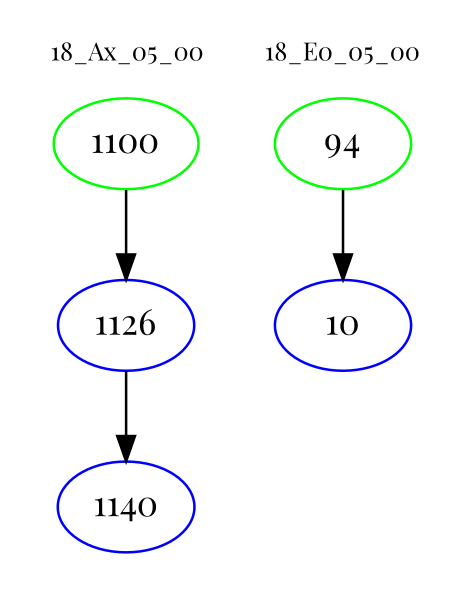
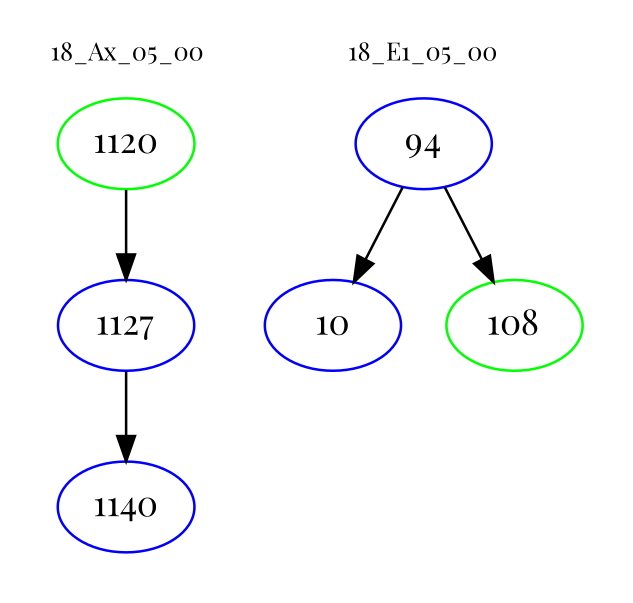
cluster "18_E0_05_00": label "18_E0_05_00" -> "18_E1_05_00"
node "1100": label "1100" -> "1120"
node "94": color green -> blue
node "1126": label "1126" -> "1127"
node "108": added
